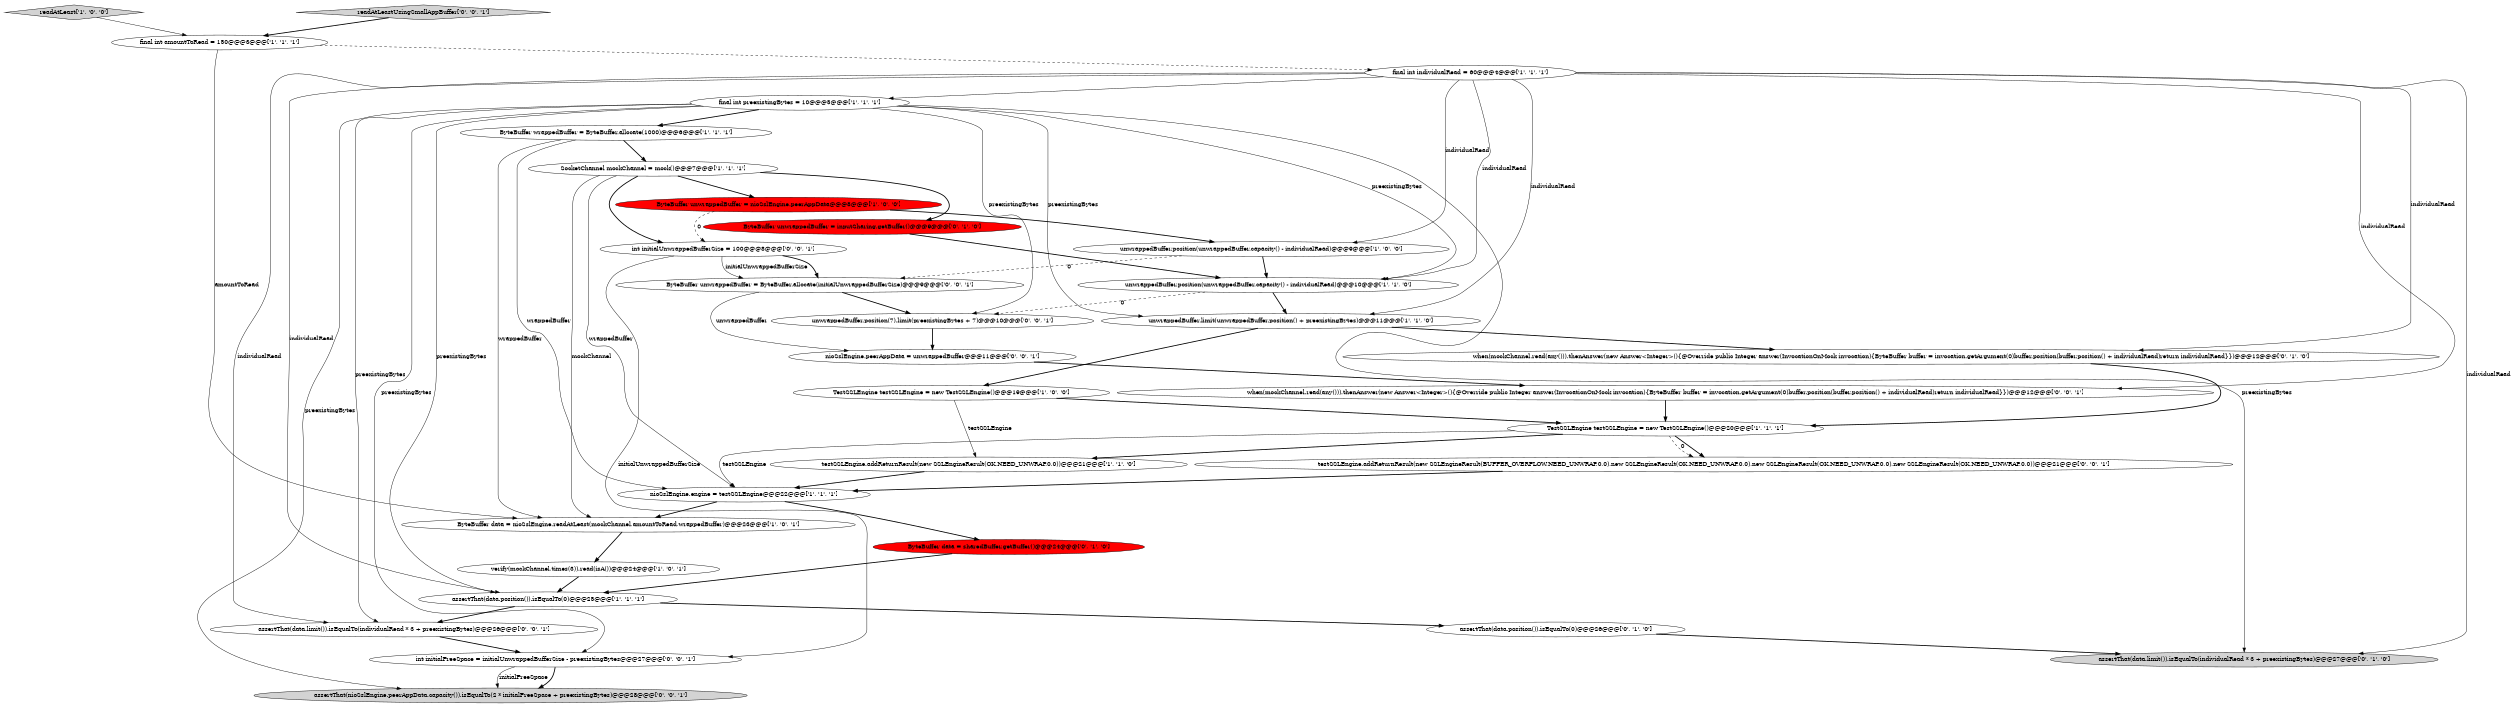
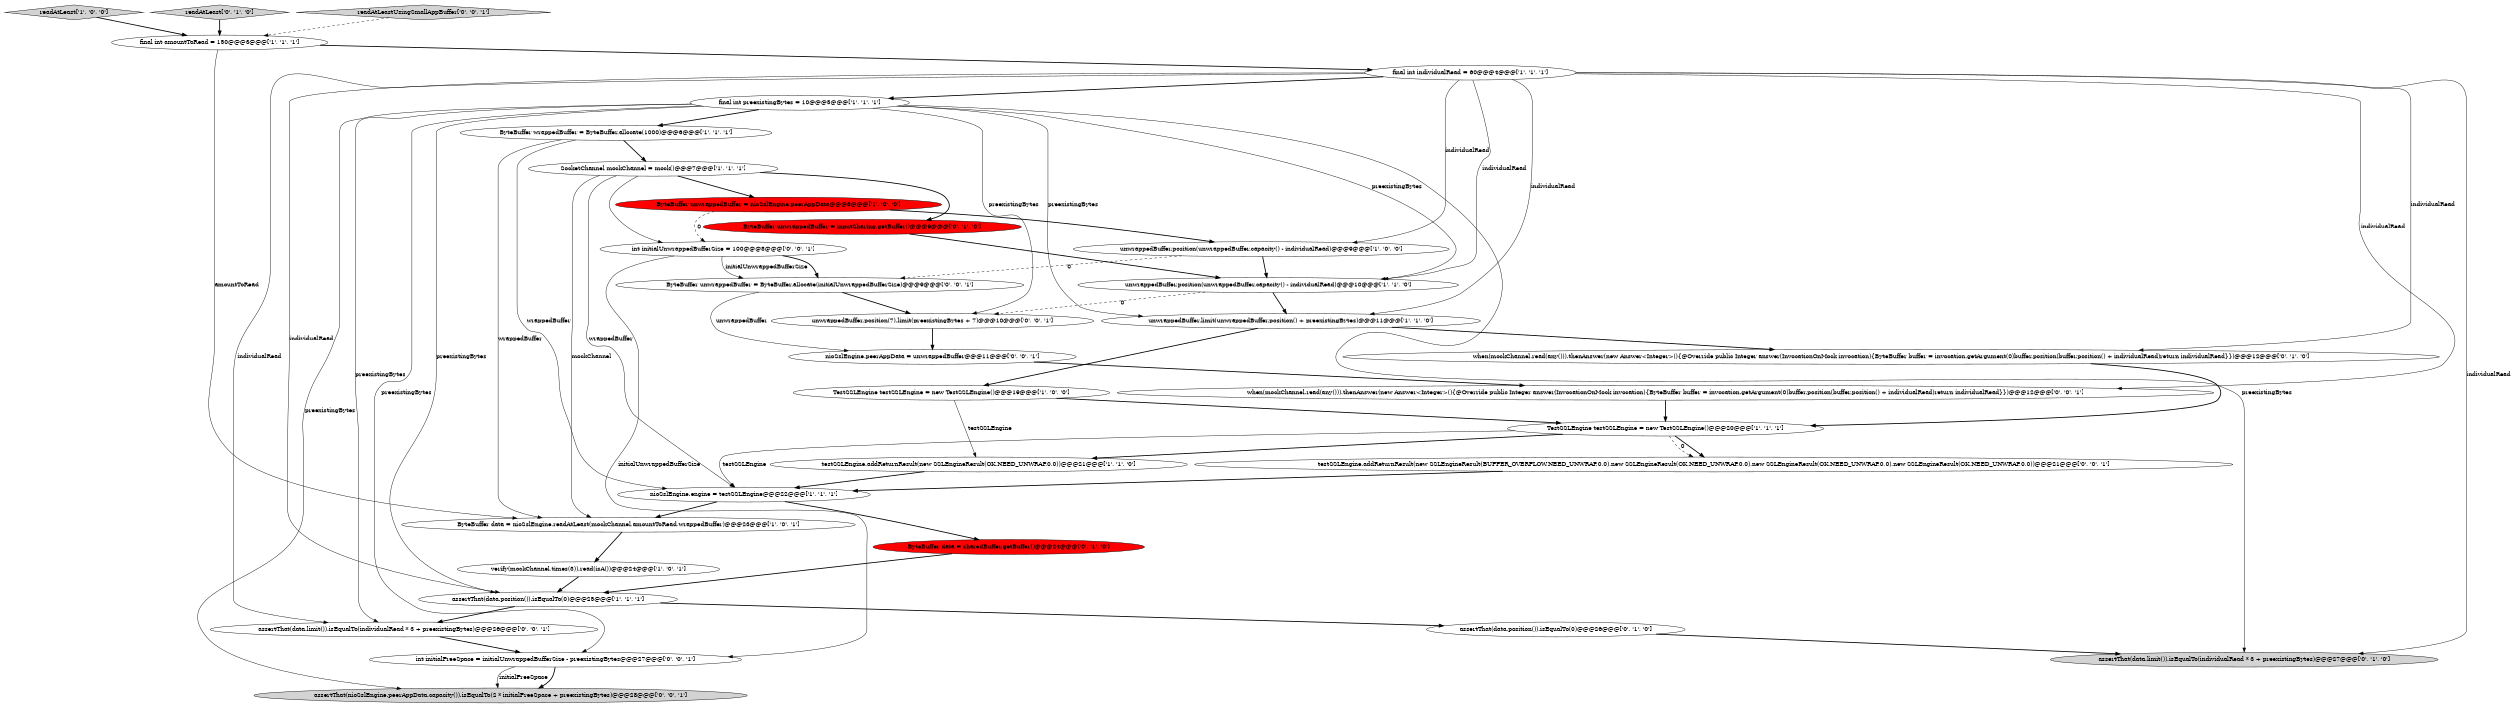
node "readAtLeast['0', '1', '0']": added
edge "readAtLeast['1', '0', '0']" -> "final int amountToRead = 150@@@3@@@['1', '1', '1']": style solid -> bold
edge "readAtLeastUsingSmallAppBuffer['0', '0', '1']" -> "final int amountToRead = 150@@@3@@@['1', '1', '1']": style bold -> dashed
edge "final int amountToRead = 150@@@3@@@['1', '1', '1']" -> "final int individualRead = 60@@@4@@@['1', '1', '1']": style dashed -> bold
edge "final int individualRead = 60@@@4@@@['1', '1', '1']" -> "final int preexistingBytes = 10@@@5@@@['1', '1', '1']": style solid -> bold
edge "SocketChannel mockChannel = mock()@@@7@@@['1', '1', '1']" -> "int initialUnwrappedBufferSize = 100@@@8@@@['0', '0', '1']": style bold -> solid
